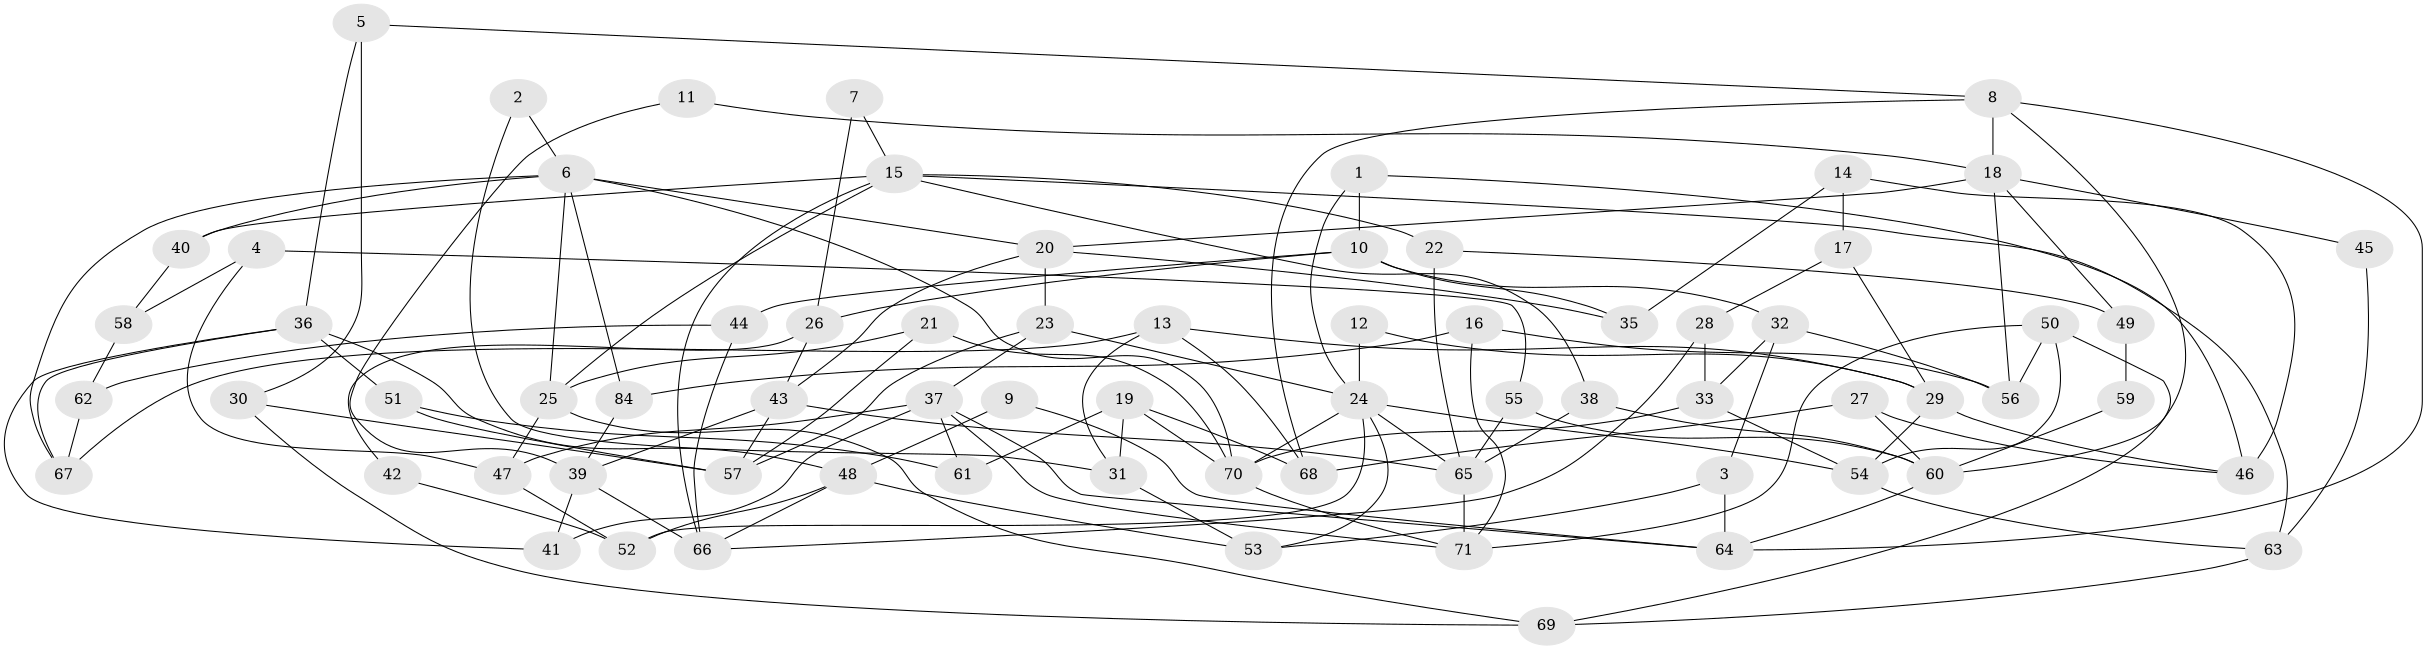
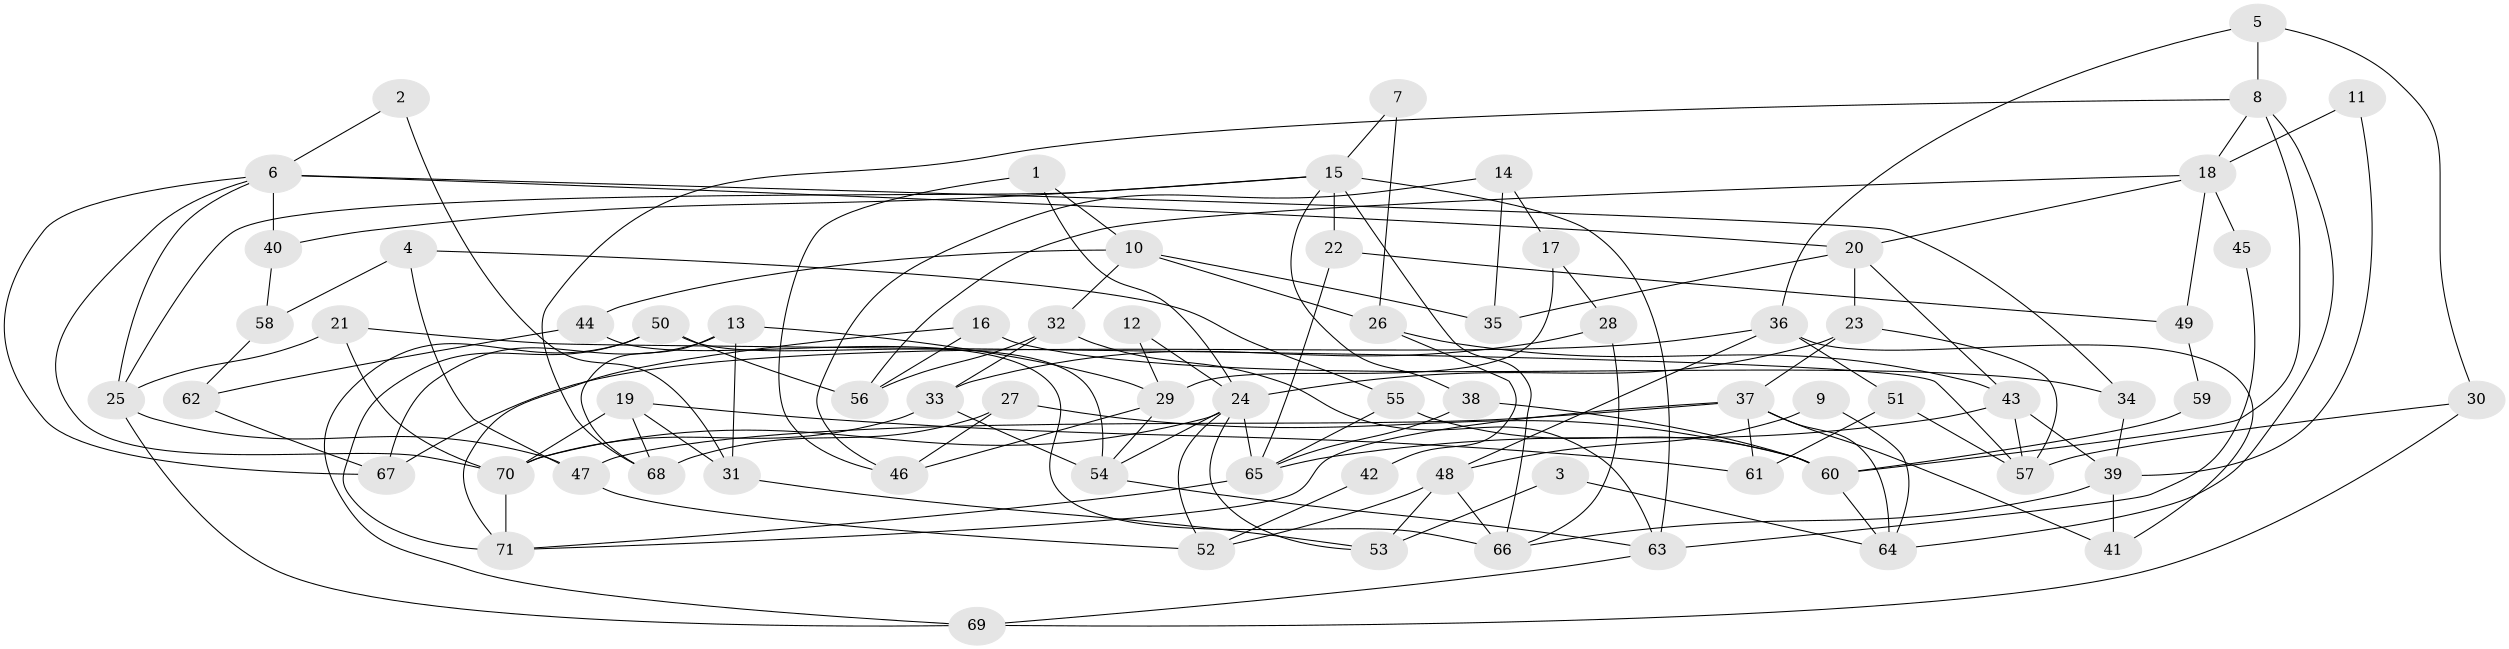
node "84": label "84" -> "34"
edge "32" -- "3": now "32" -- "63"
